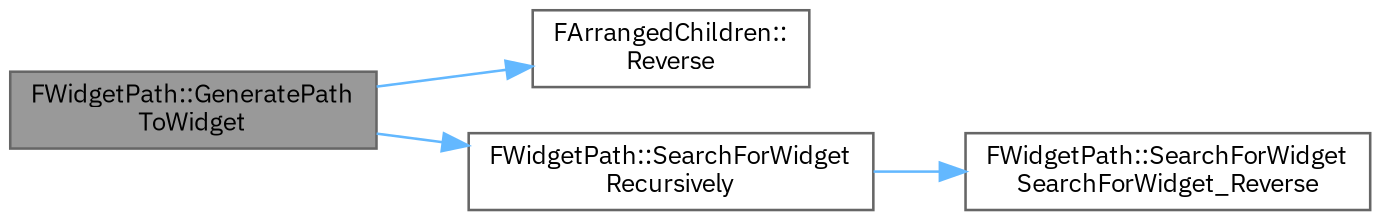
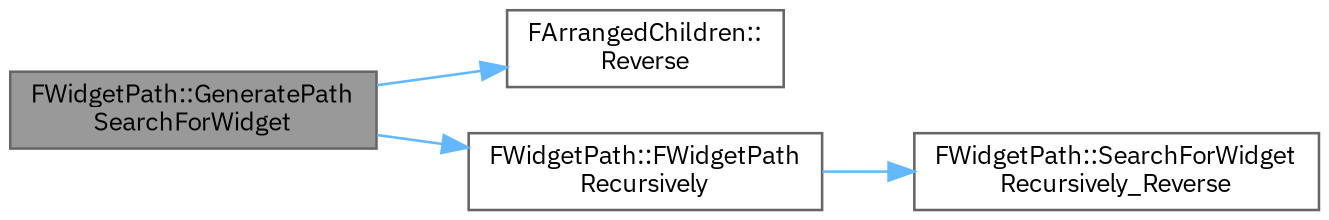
node "FWidgetPath::GeneratePath ToWidget": label "FWidgetPath::GeneratePath ToWidget" -> "FWidgetPath::GeneratePath SearchForWidget"
node "FWidgetPath::SearchForWidget Recursively": label "FWidgetPath::SearchForWidget Recursively" -> "FWidgetPath::FWidgetPath Recursively"
node "FWidgetPath::SearchForWidget SearchForWidget_Reverse": label "FWidgetPath::SearchForWidget SearchForWidget_Reverse" -> "FWidgetPath::SearchForWidget Recursively_Reverse"
